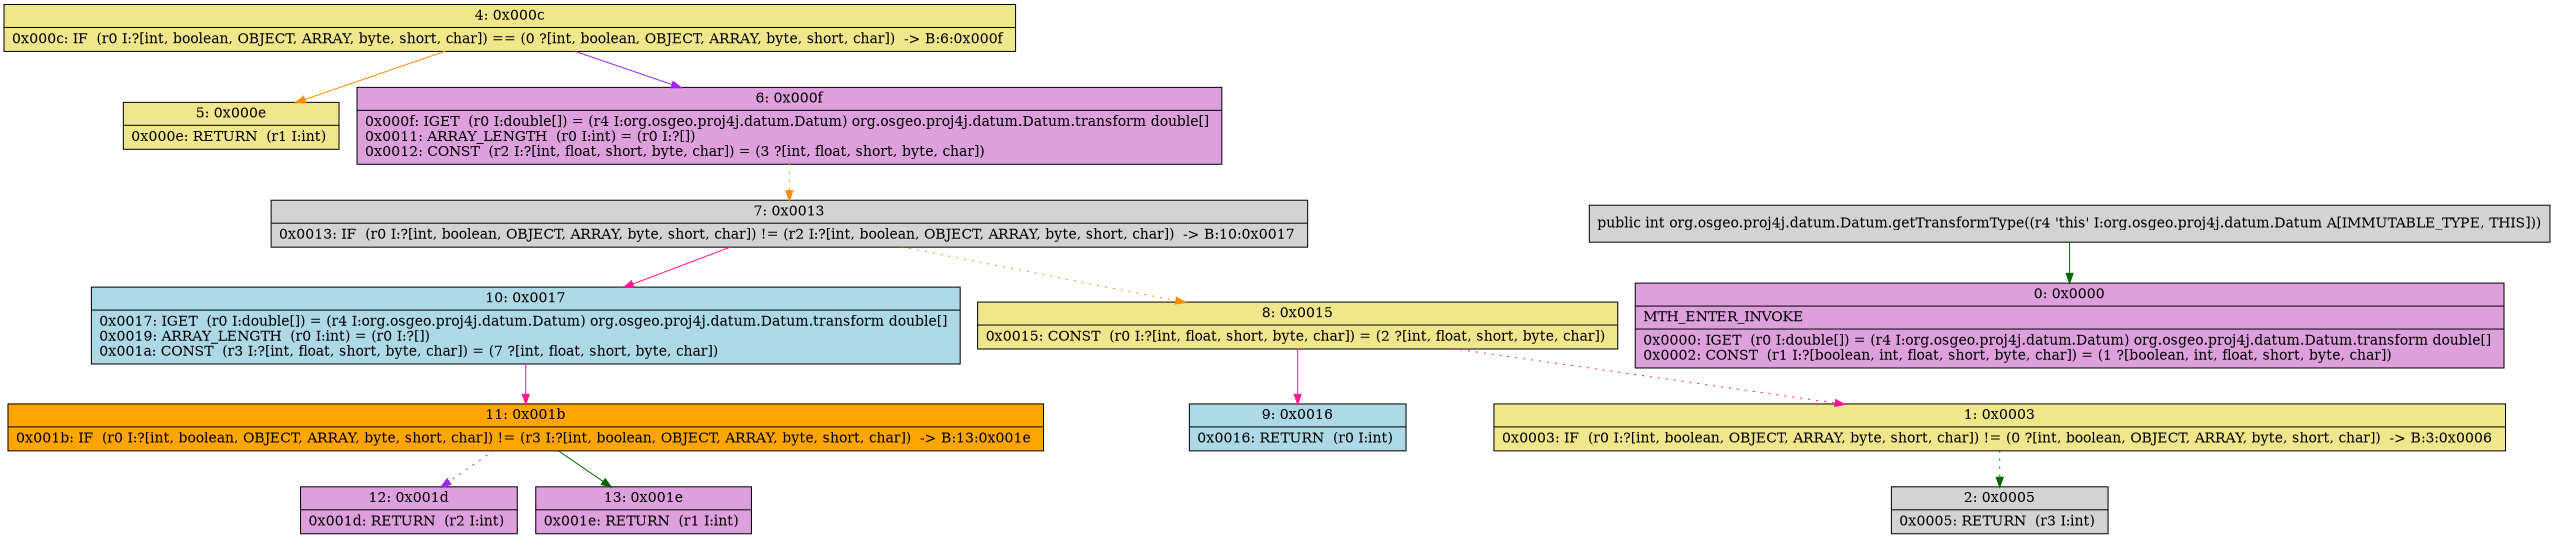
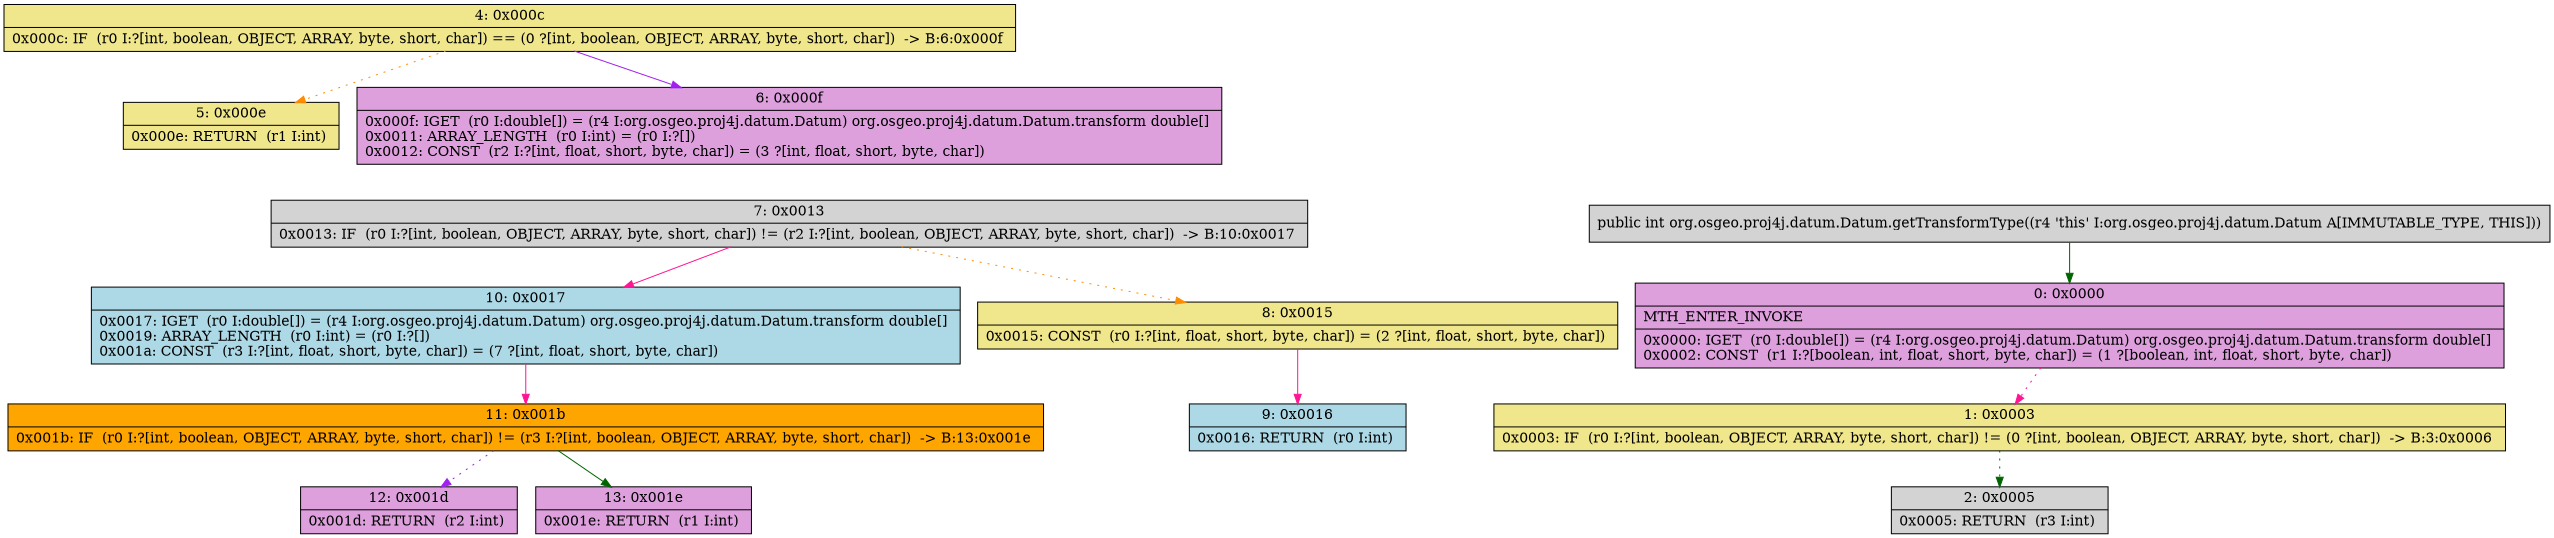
edge "4: 0x000c" -> "5: 0x000e": style solid -> dotted
edge "6: 0x000f" -> "7: 0x0013": removed
edge "8: 0x0015" -> "1: 0x0003": now "0: 0x0000" -> "1: 0x0003"
